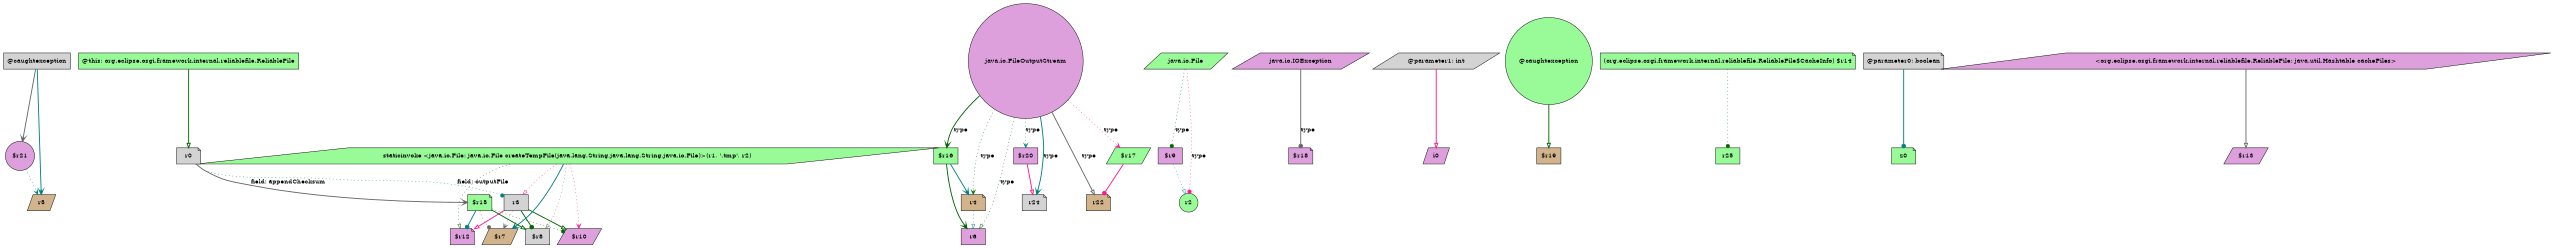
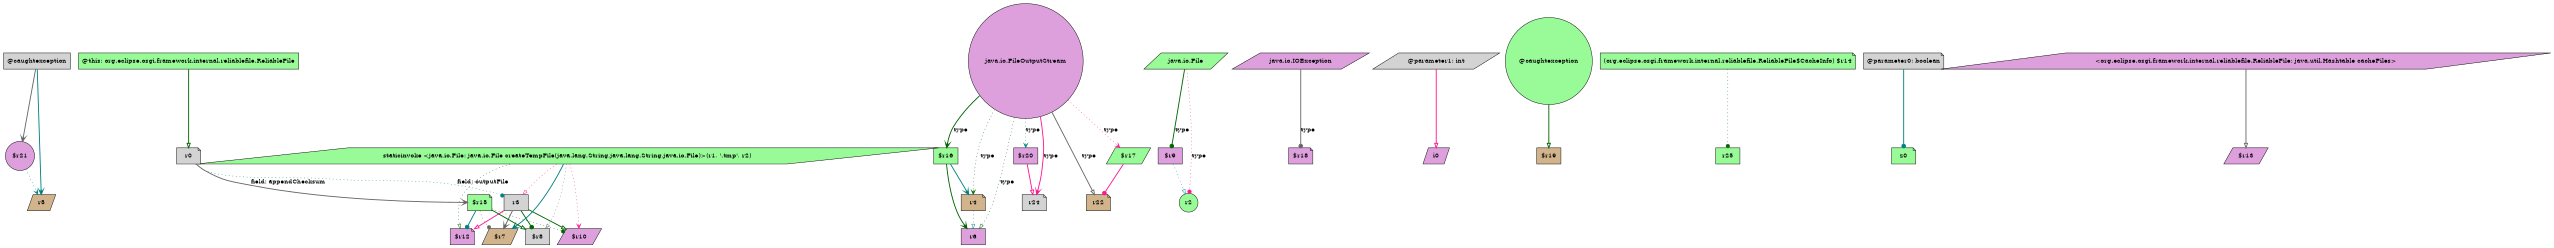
edge "java.io.File" -> "$r9": style dotted -> bold
edge "java.io.FileOutputStream" -> "r24": color teal -> deeppink
edge "r3" -> "$r7": style dotted -> bold
